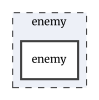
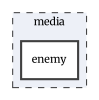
cluster "enemy": label "enemy" -> "media"
